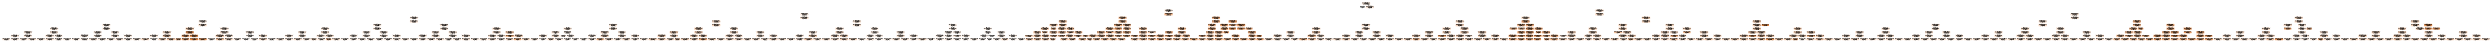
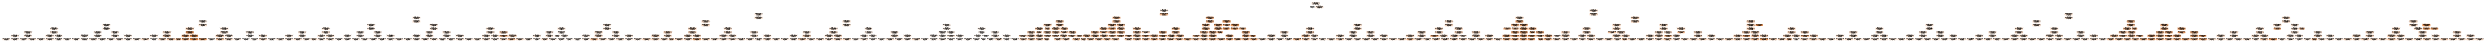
node "friedman_mse = 0.0 samples = 1 value = 19279.0": removed
